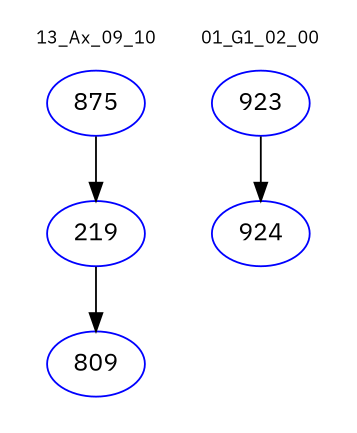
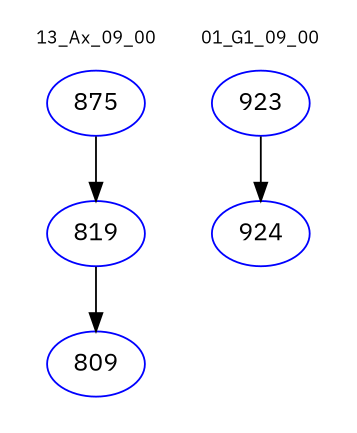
cluster "13_Ax_09_10": label "13_Ax_09_10" -> "13_Ax_09_00"
cluster "01_G1_02_00": label "01_G1_02_00" -> "01_G1_09_00"
node "219": label "219" -> "819"
